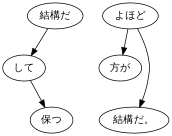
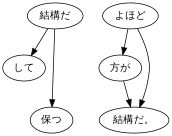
edge "方が" -> "結構だ。": added
edge "して" -> "保つ": now "結構だ" -> "保つ"
